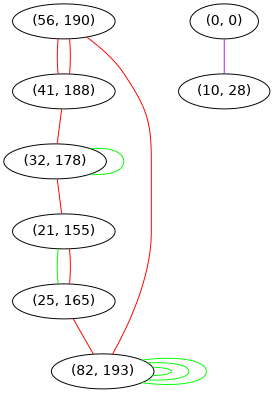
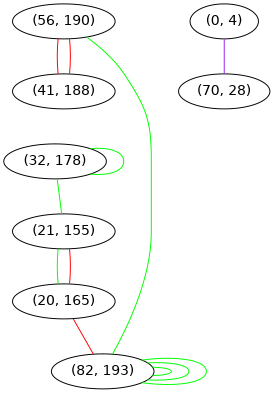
node "(0, 0)": label "(0, 0)" -> "(0, 4)"
node "(10, 28)": label "(10, 28)" -> "(70, 28)"
edge "(41, 188)" -- "(32, 178)": removed
edge "(56, 190)" -- "(82, 193)": color red -> green
edge "(32, 178)" -- "(21, 155)": color red -> green
node "(25, 165)": label "(25, 165)" -> "(20, 165)"
